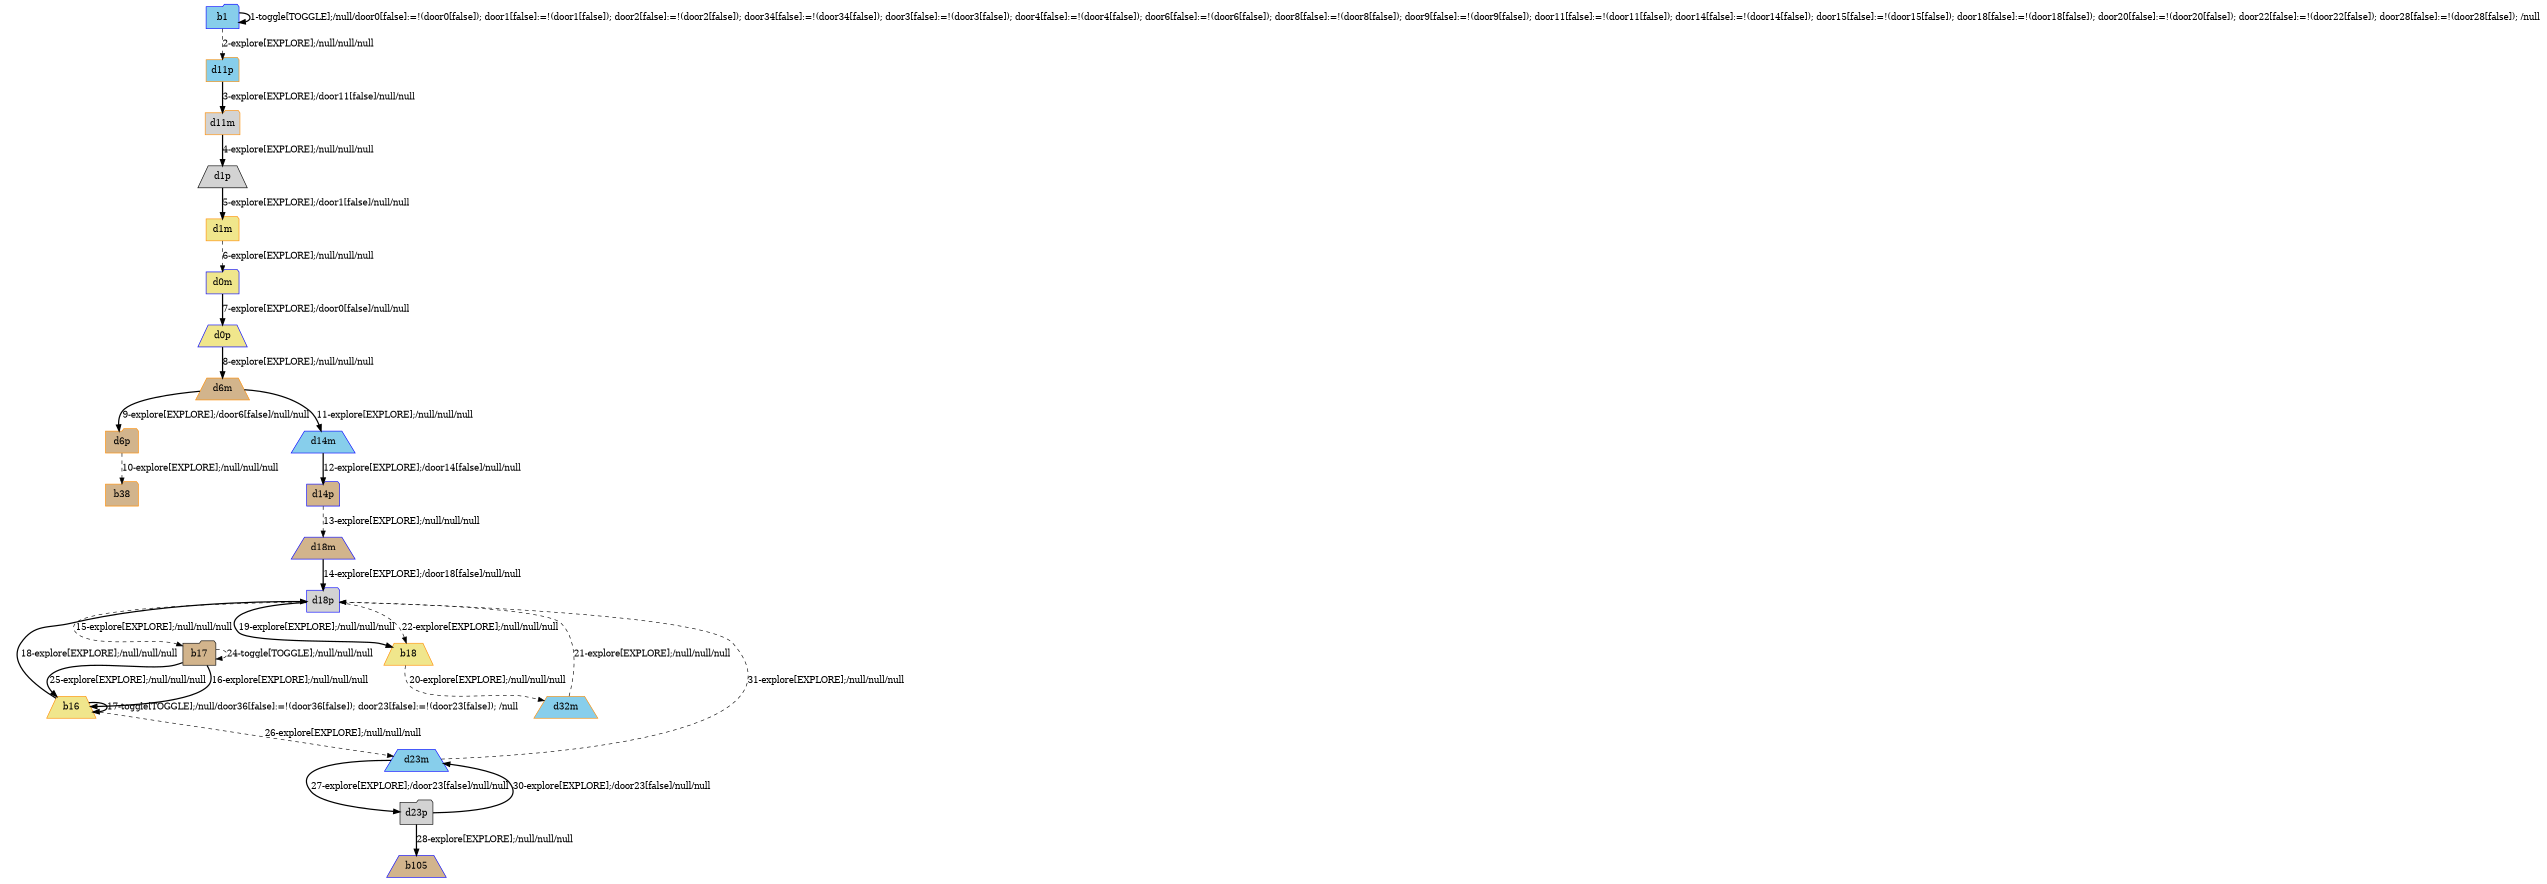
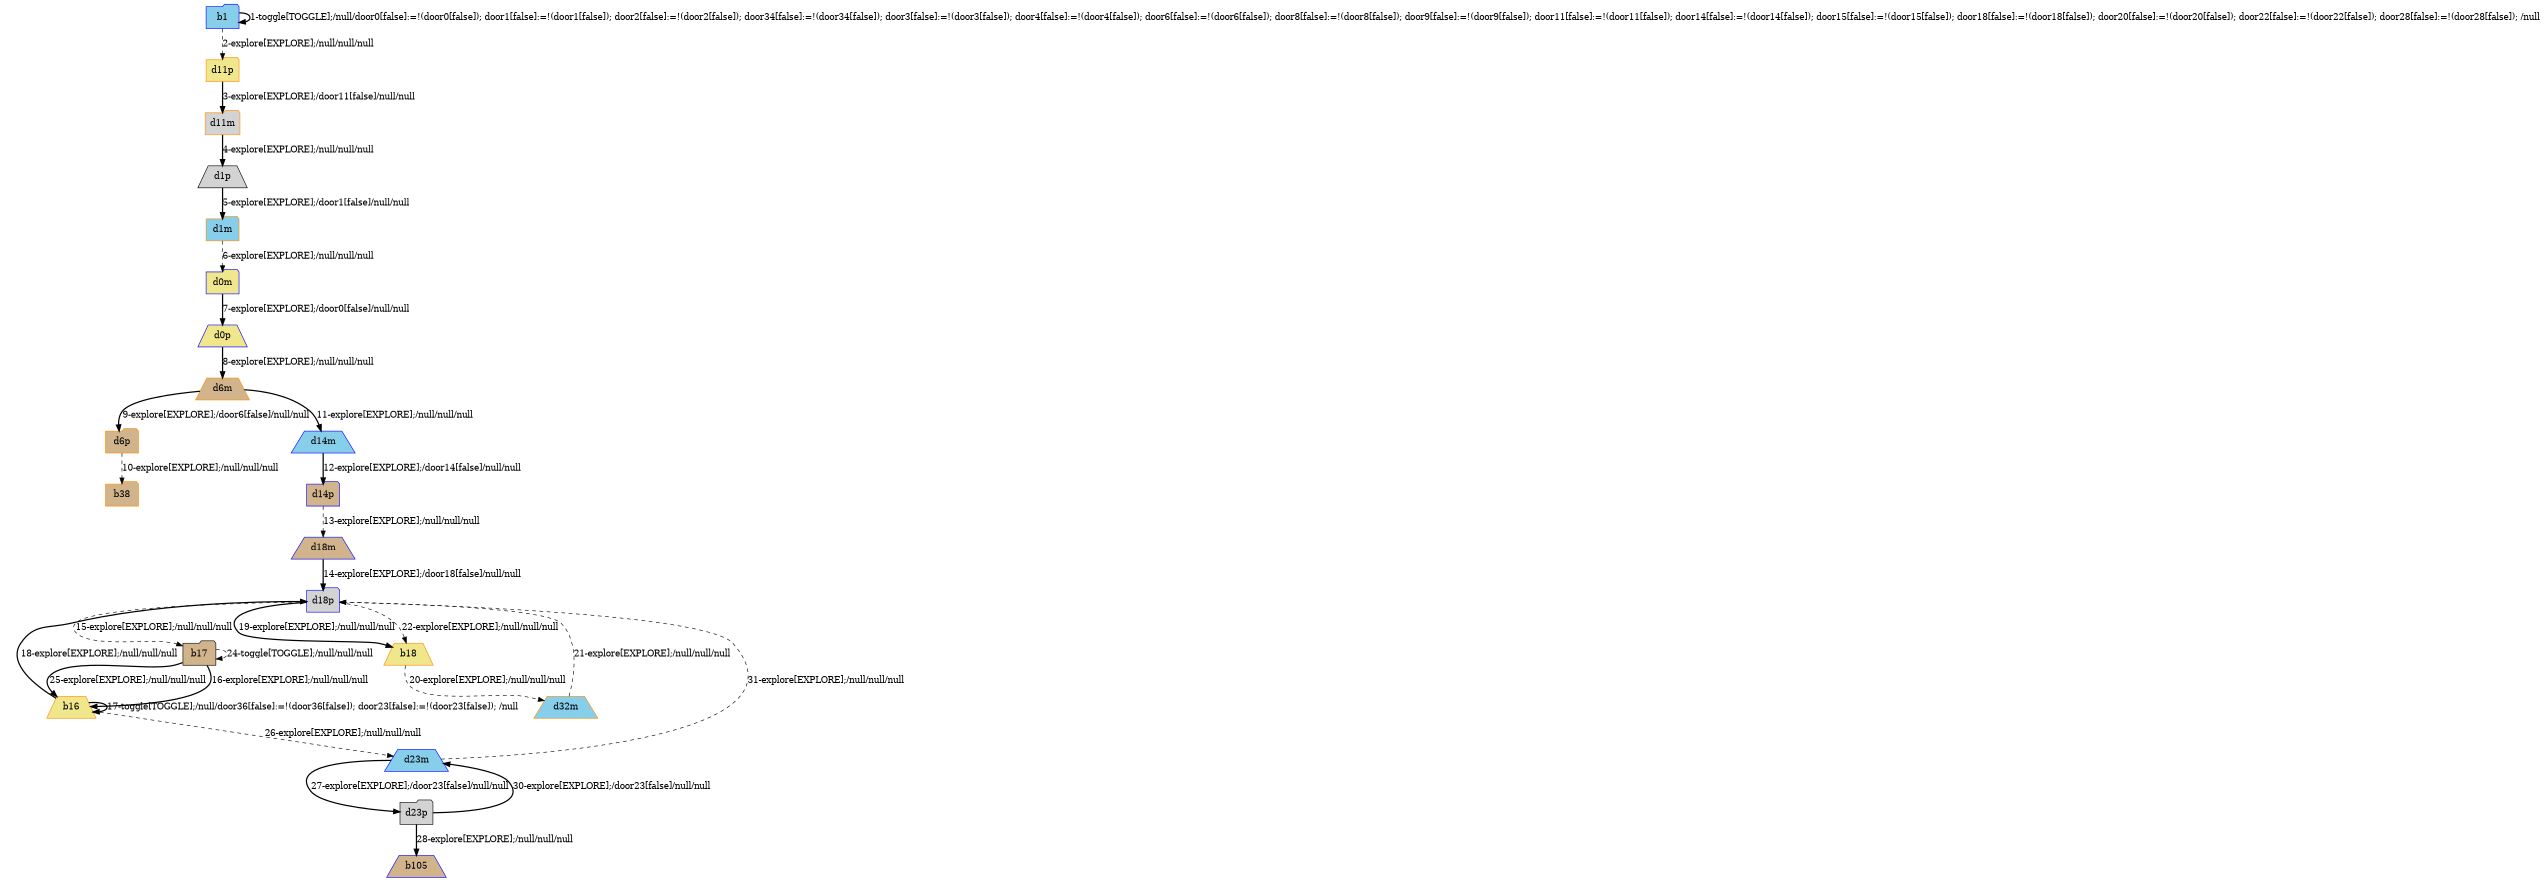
node "d11p": fillcolor skyblue -> khaki
node "d1m": fillcolor khaki -> skyblue
